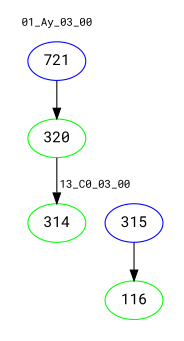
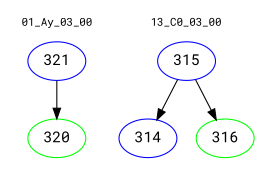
node "721": label "721" -> "321"
edge "320" -> "314": now "315" -> "314"
node "314": color green -> blue
node "116": label "116" -> "316"
